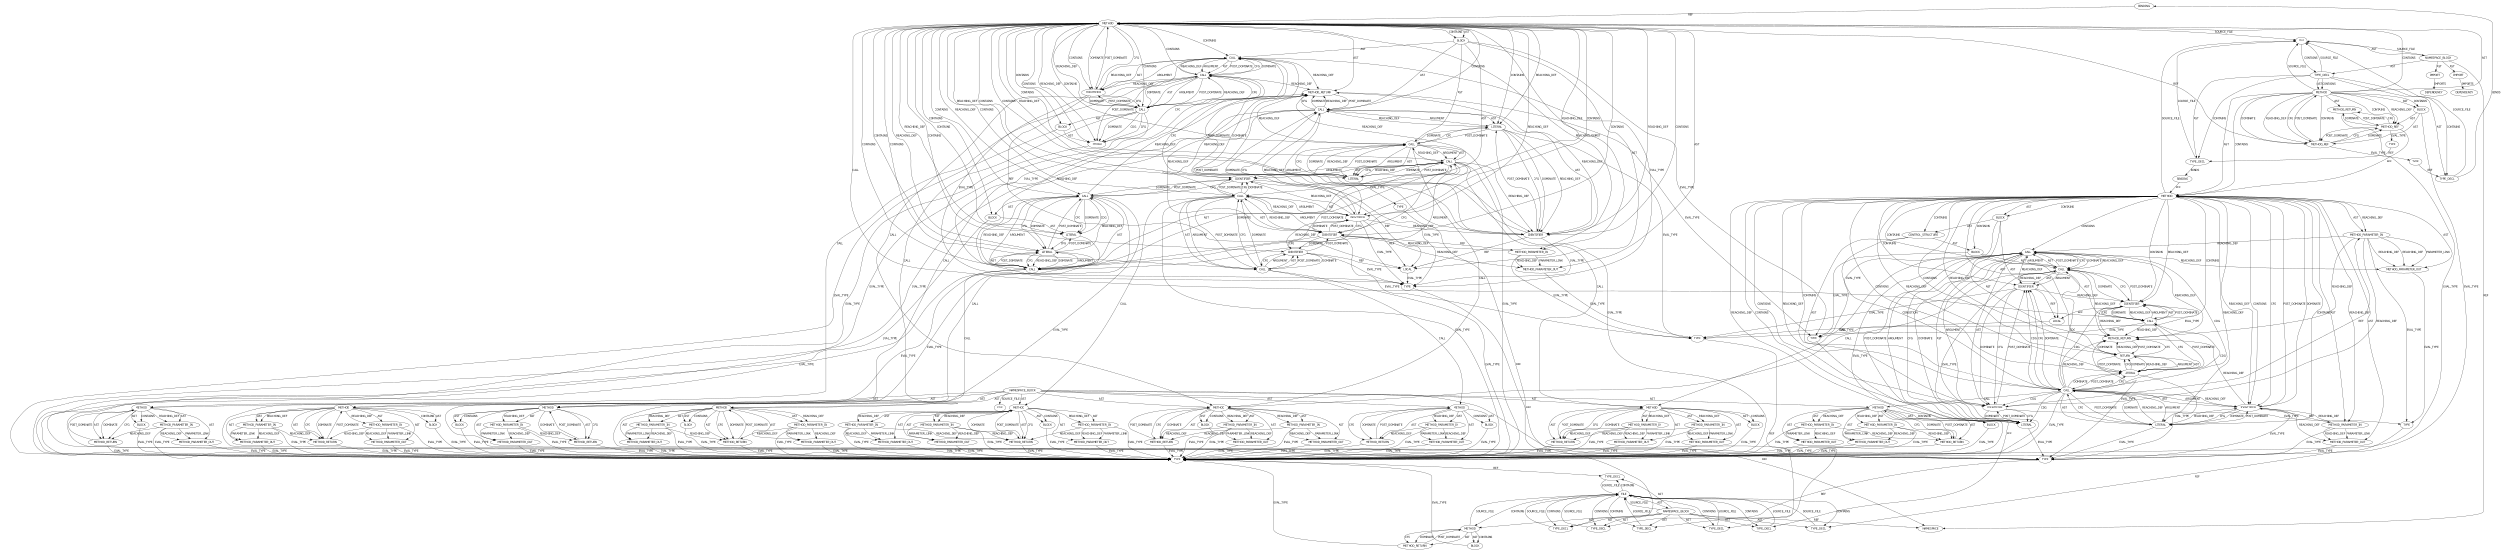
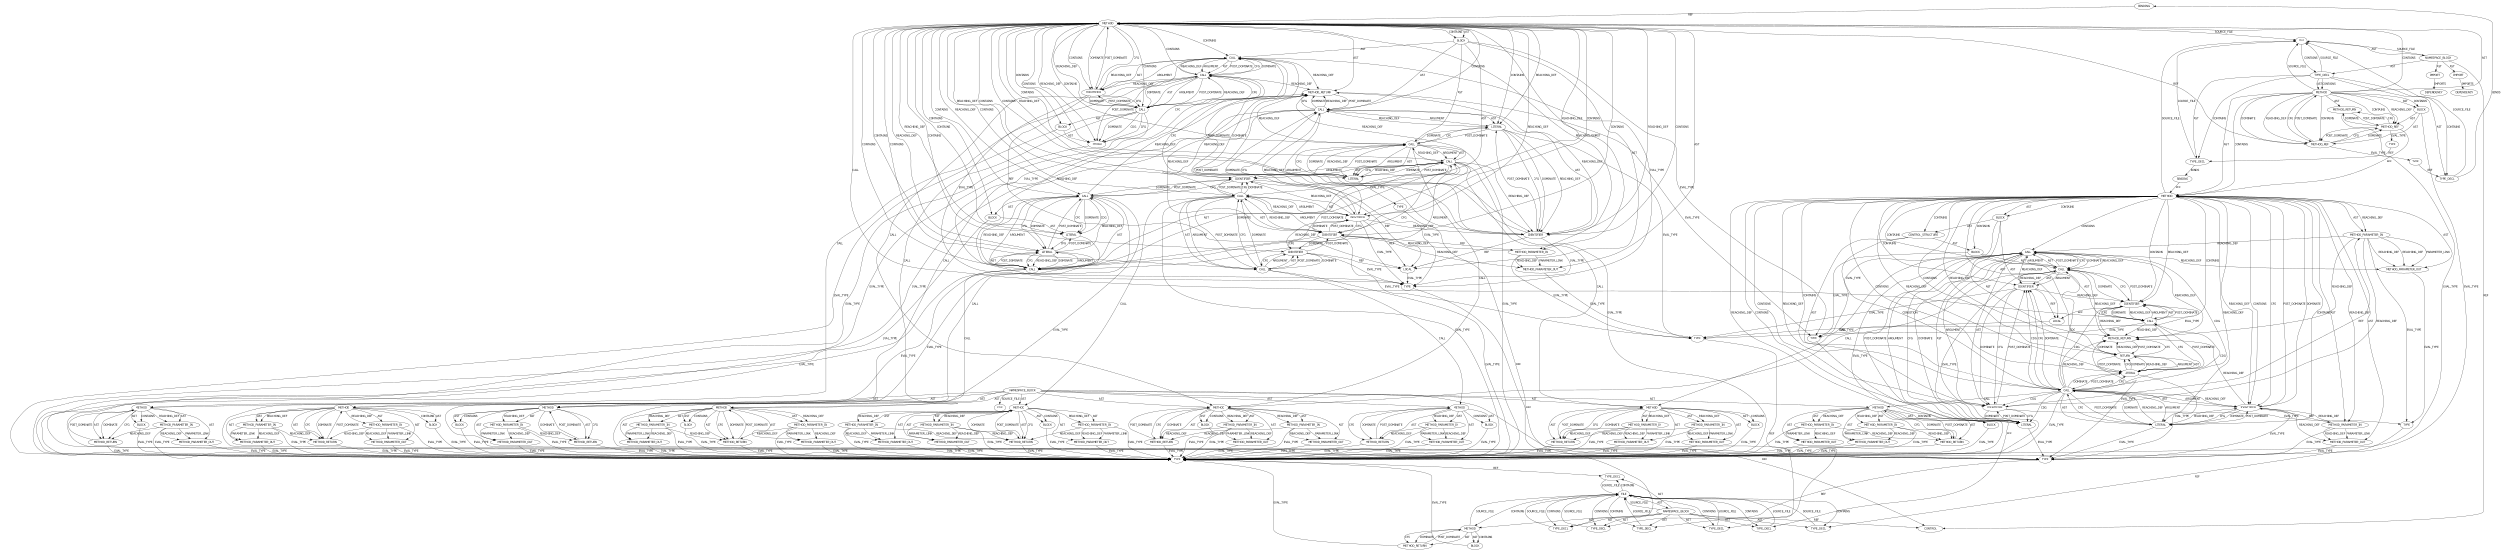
node "NAMESPACE": label "NAMESPACE" -> "CONTROL"
